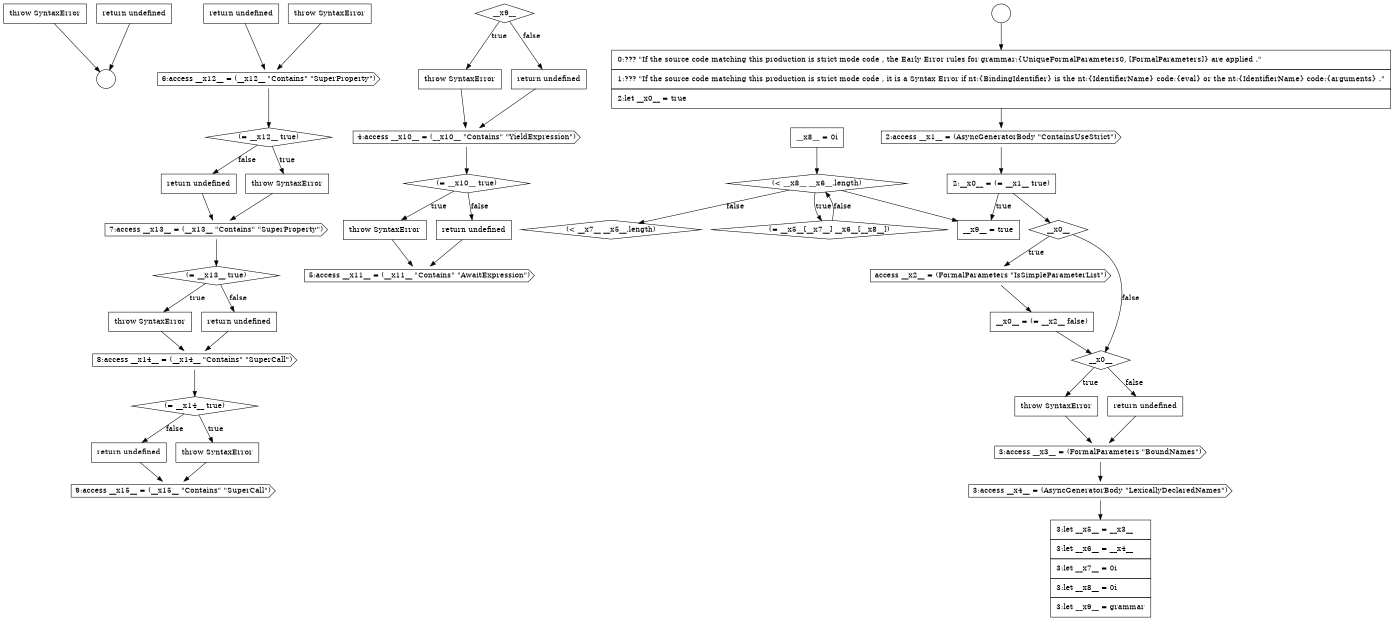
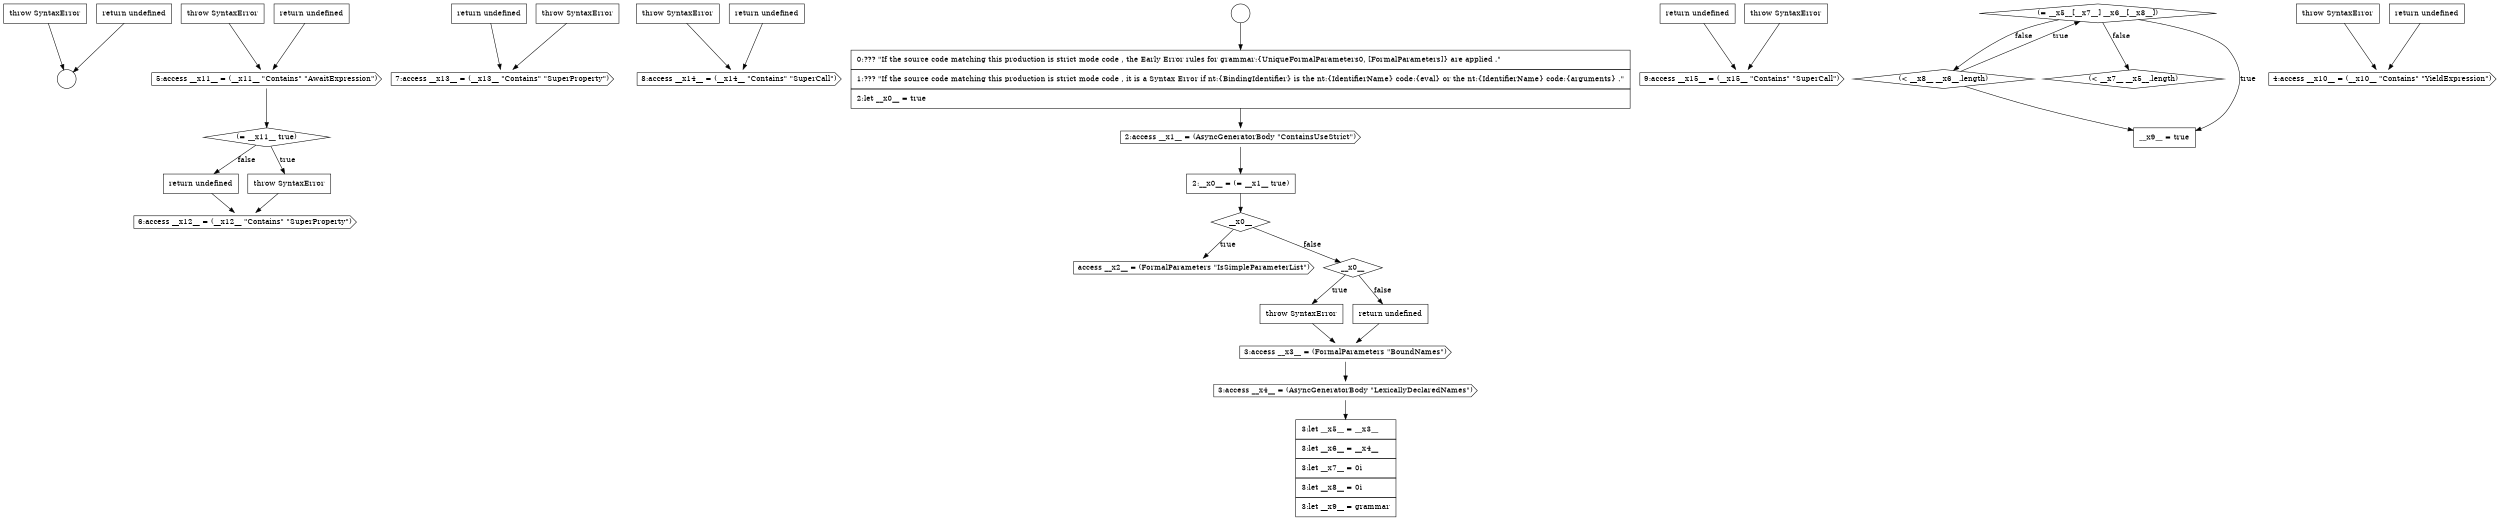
node "__x9__": removed
node "(= __x11__ true)": added
node "(= __x12__ true)": removed
node "__x8__ = 0i": removed
node "(= __x10__ true)": removed
edge "2:__x0__ = (= __x1__ true)" -> "__x9__ = true": now "(= __x5__[__x7__] __x6__[__x8__])" -> "__x9__ = true"
edge "(< __x8__ __x6__.length)" -> "(< __x7__ __x5__.length)": now "(= __x5__[__x7__] __x6__[__x8__])" -> "(< __x7__ __x5__.length)"
node "(= __x13__ true)": removed
node "__x0__ = (= __x2__ false)": removed
node "(= __x14__ true)": removed
